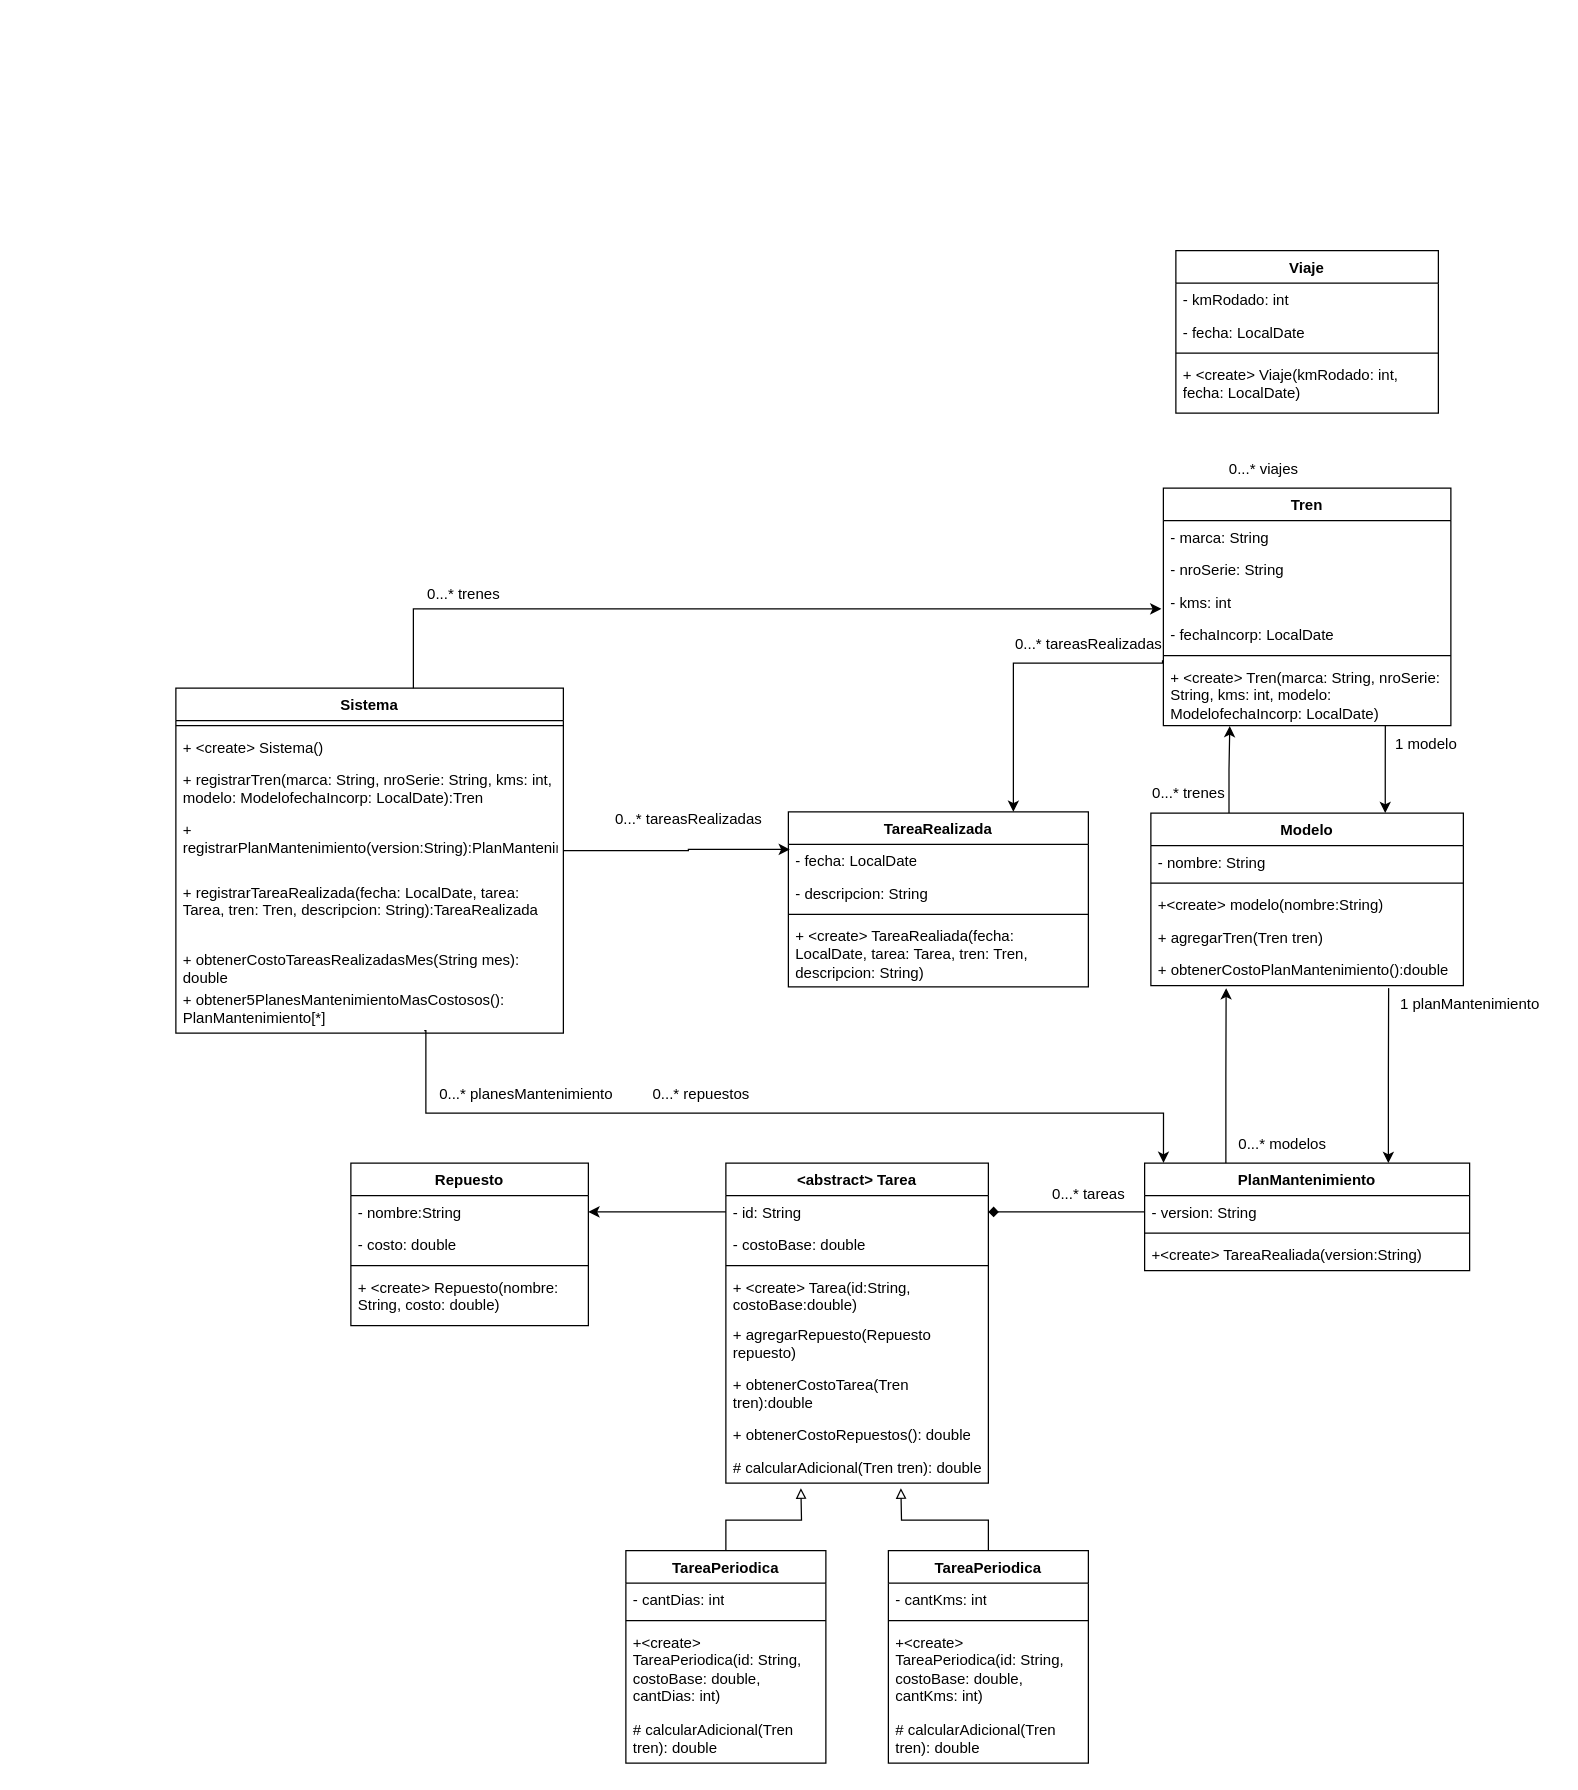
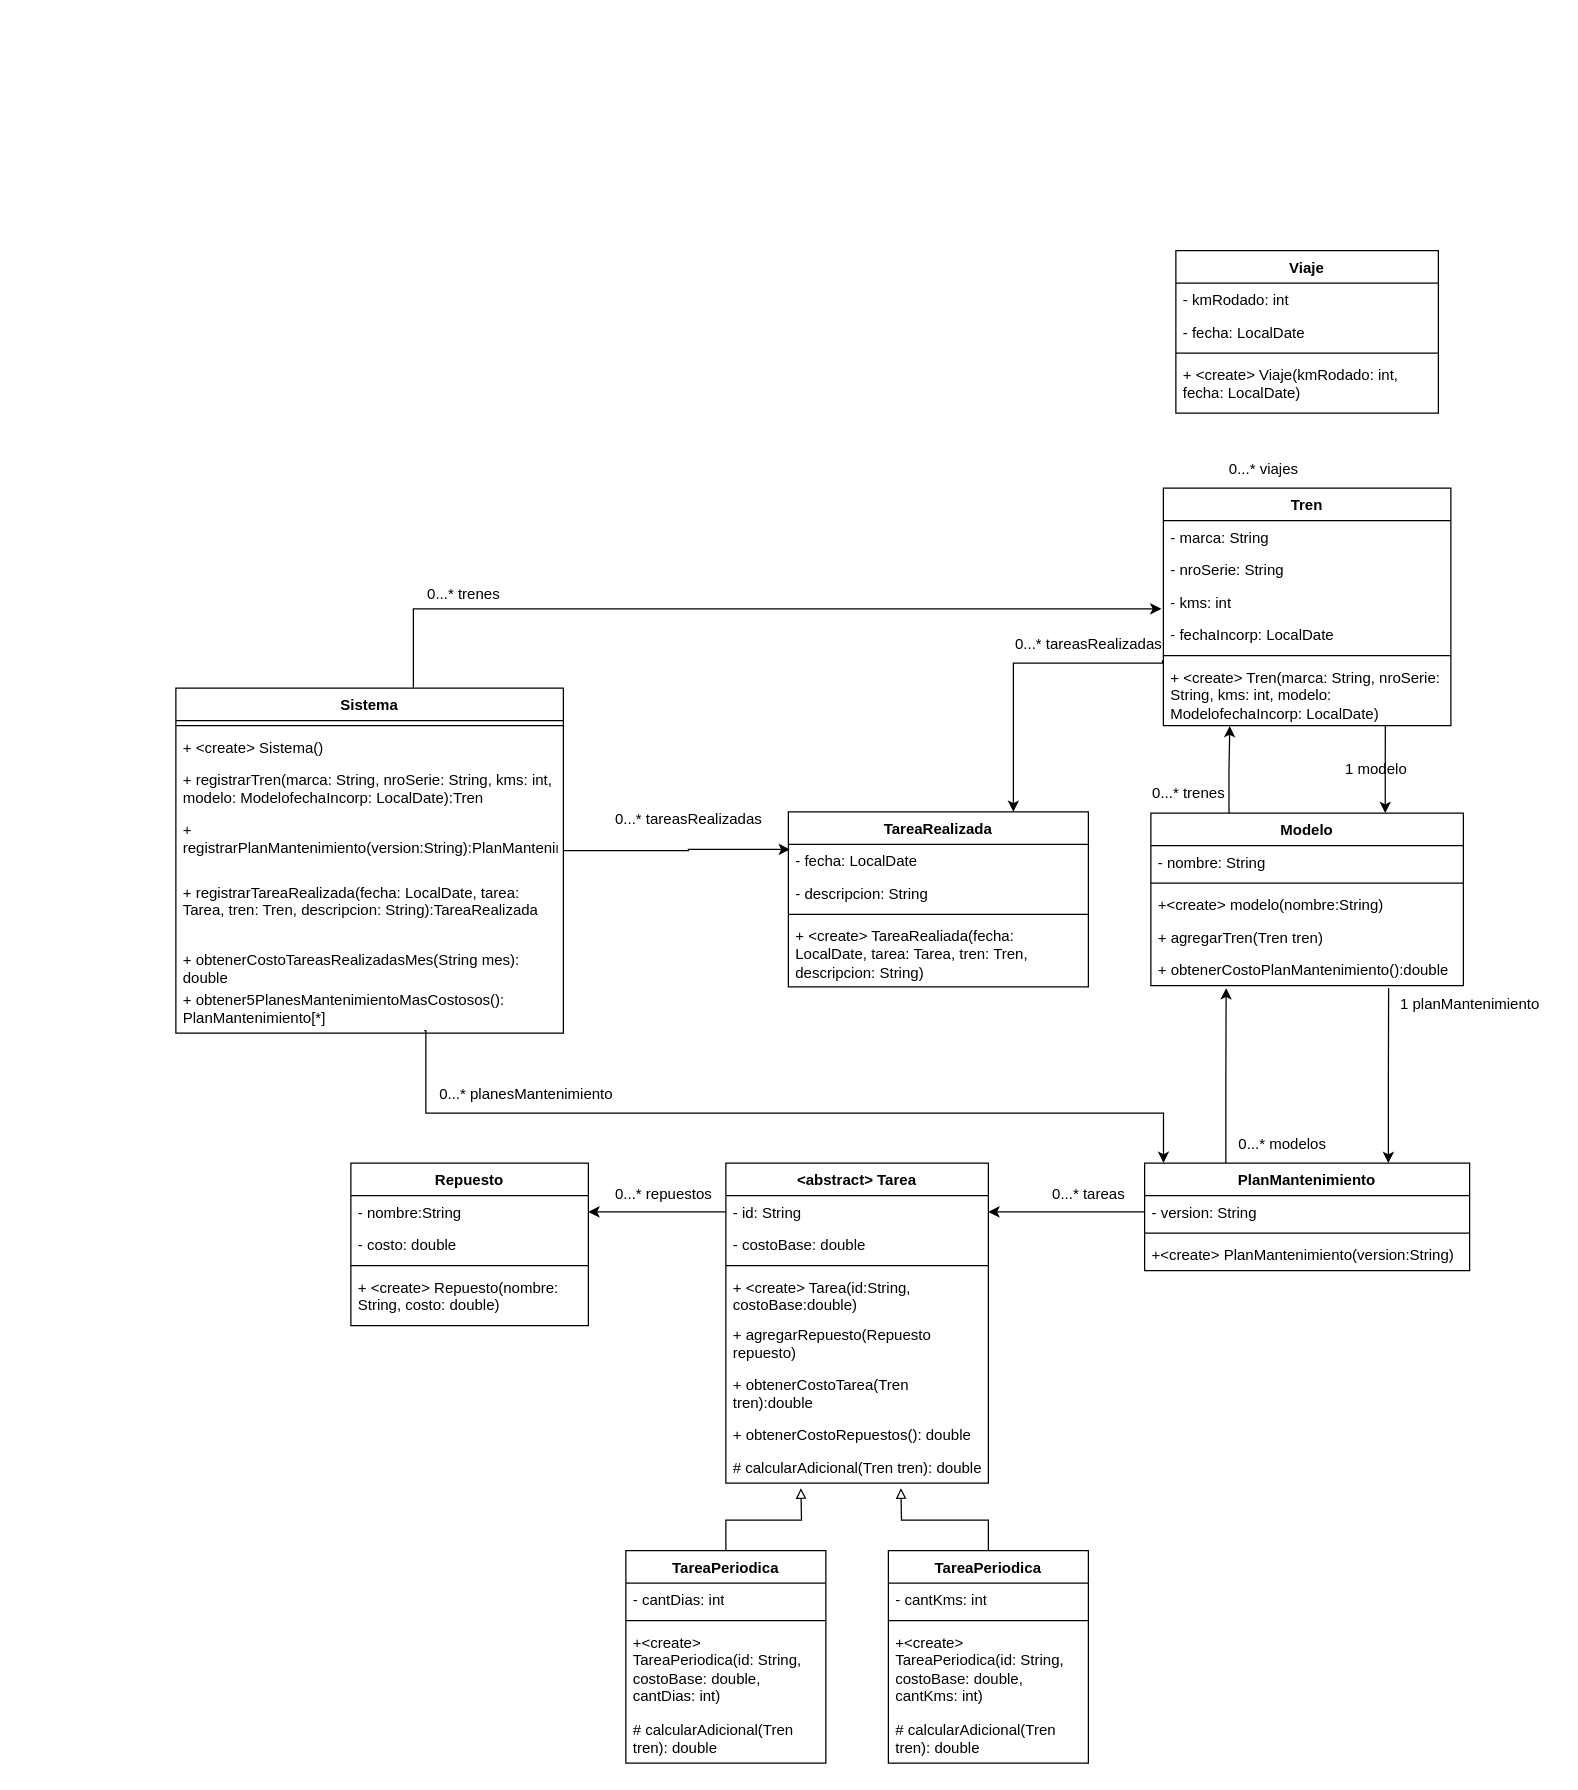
node "1 modelo": moved (1426, 744) -> (1376, 769)
node "0...* repuestos": moved (701, 1094) -> (663, 1194)
edge "- version: String" -> "- id: String": arrowhead diamond -> classic
node "+<create> TareaRealiada(version:String)": label "+<create> TareaRealiada(version:String)" -> "+<create> PlanMantenimiento(version:String)"
